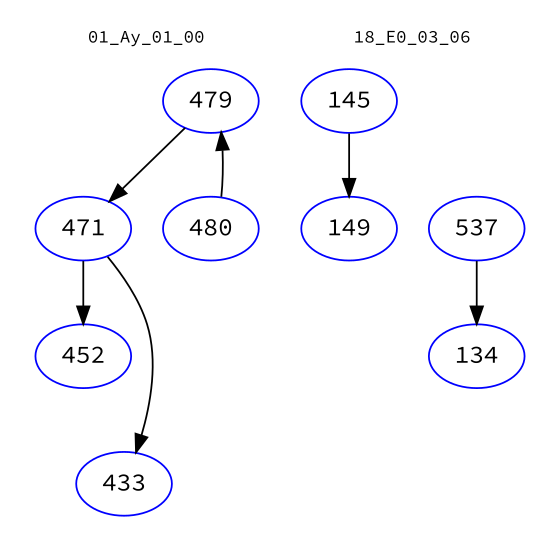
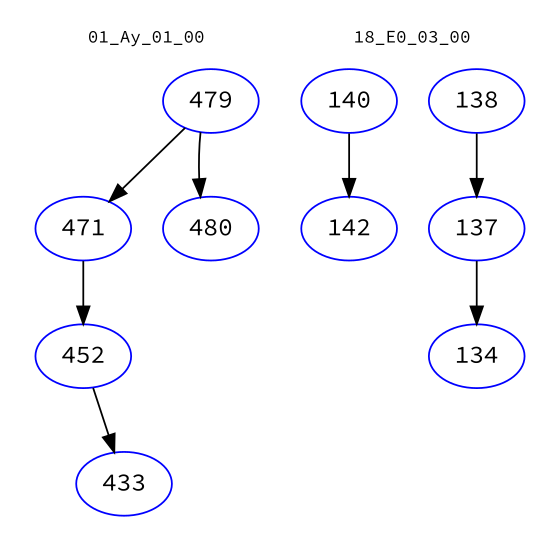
cluster "18_E0_03_06": label "18_E0_03_06" -> "18_E0_03_00"
node "145": label "145" -> "140"
node "138": added
edge "480" -> "479": reversed
node "149": label "149" -> "142"
node "537": label "537" -> "137"
edge "471" -> "433": now "452" -> "433"
